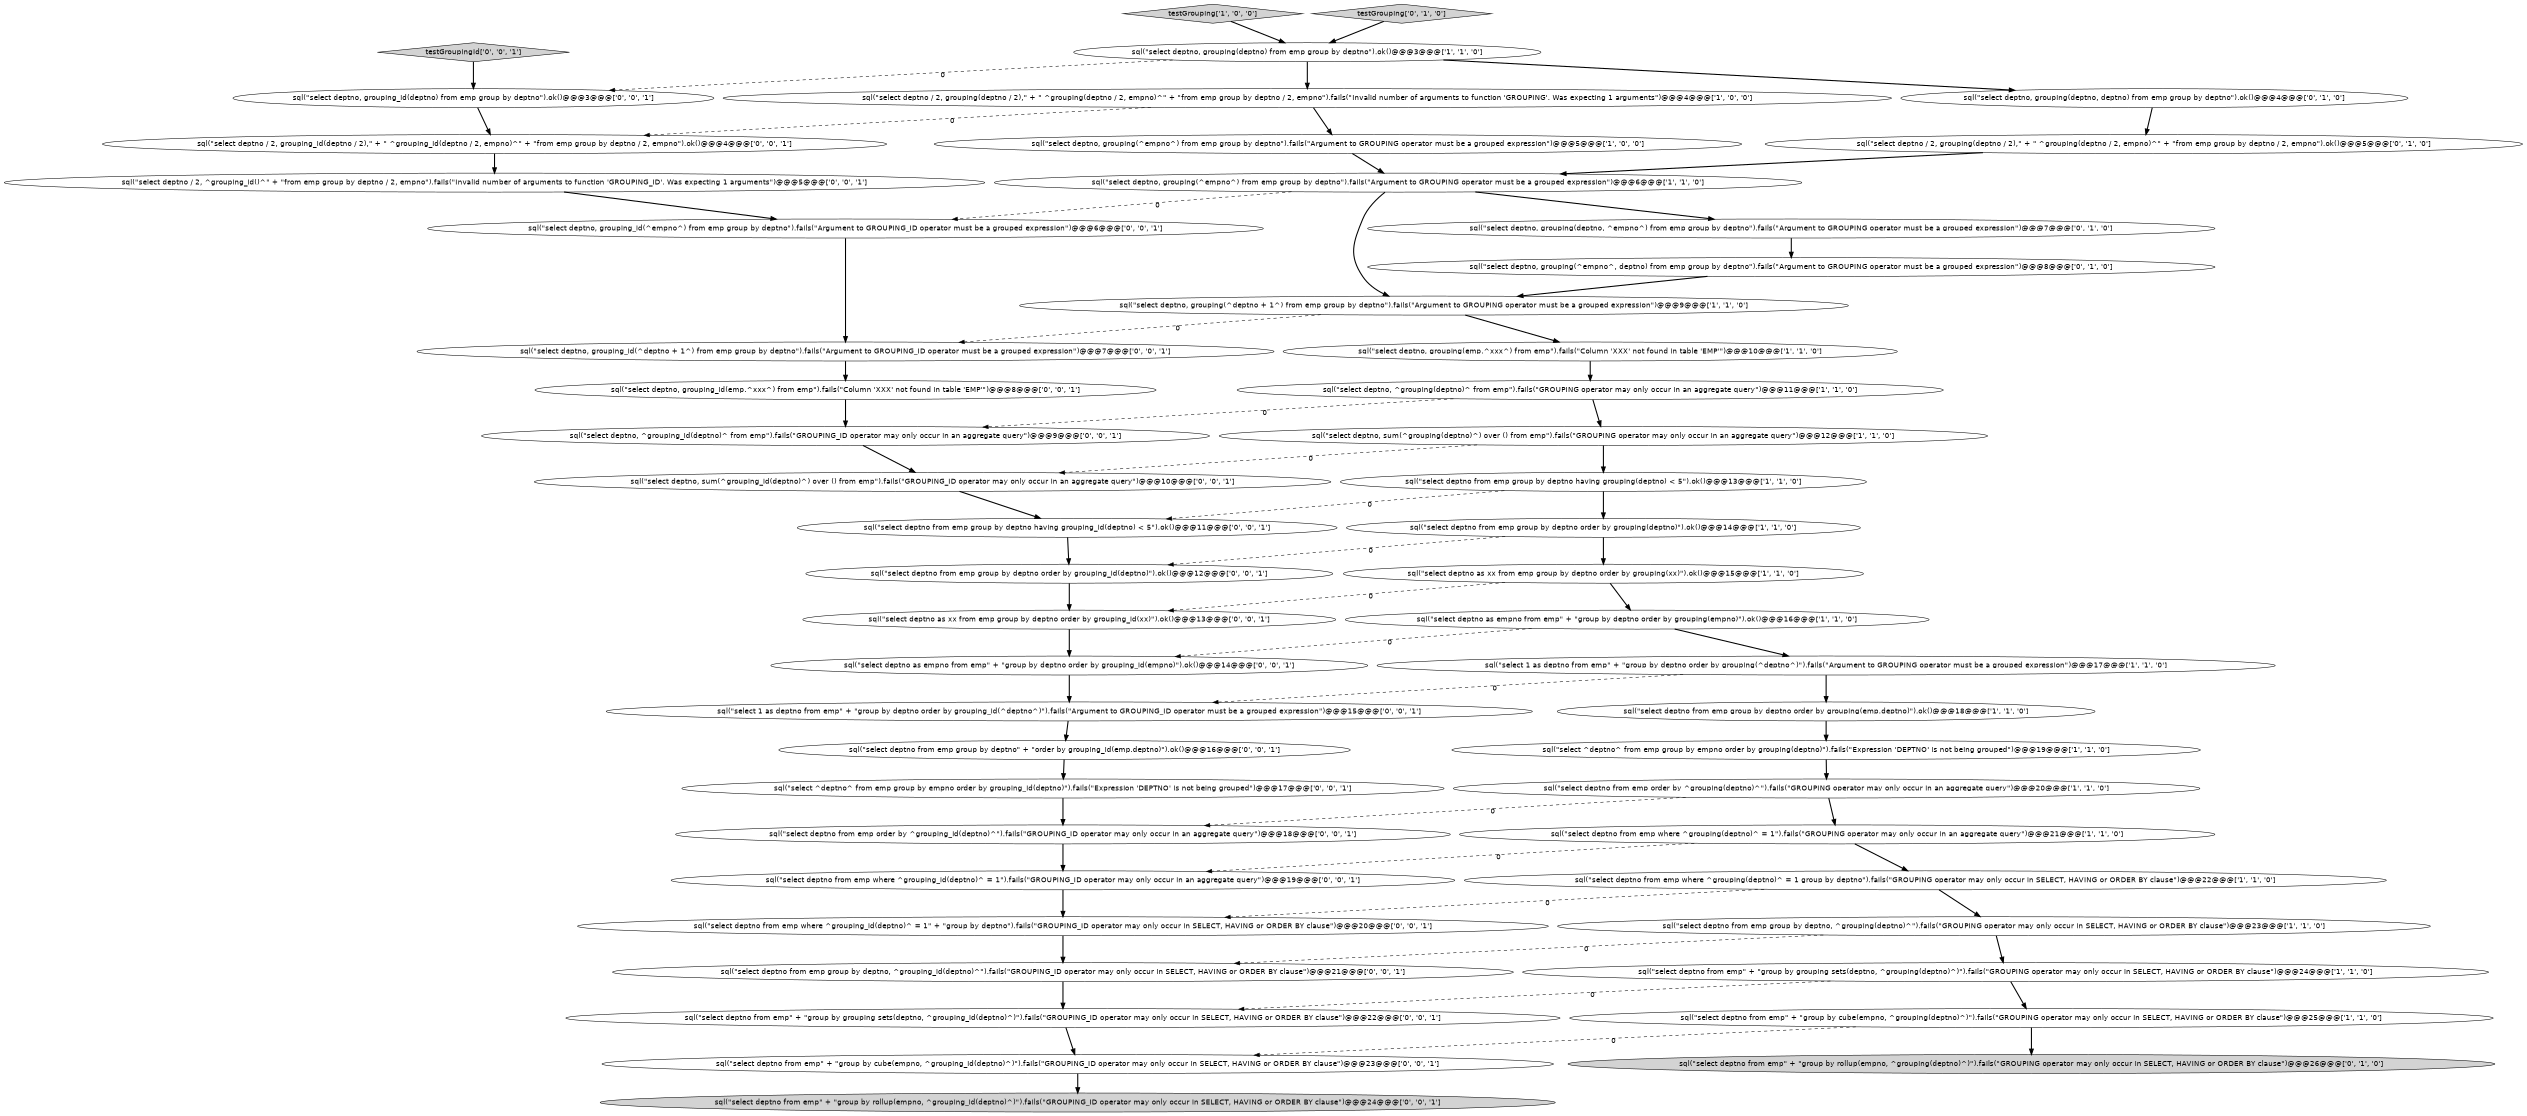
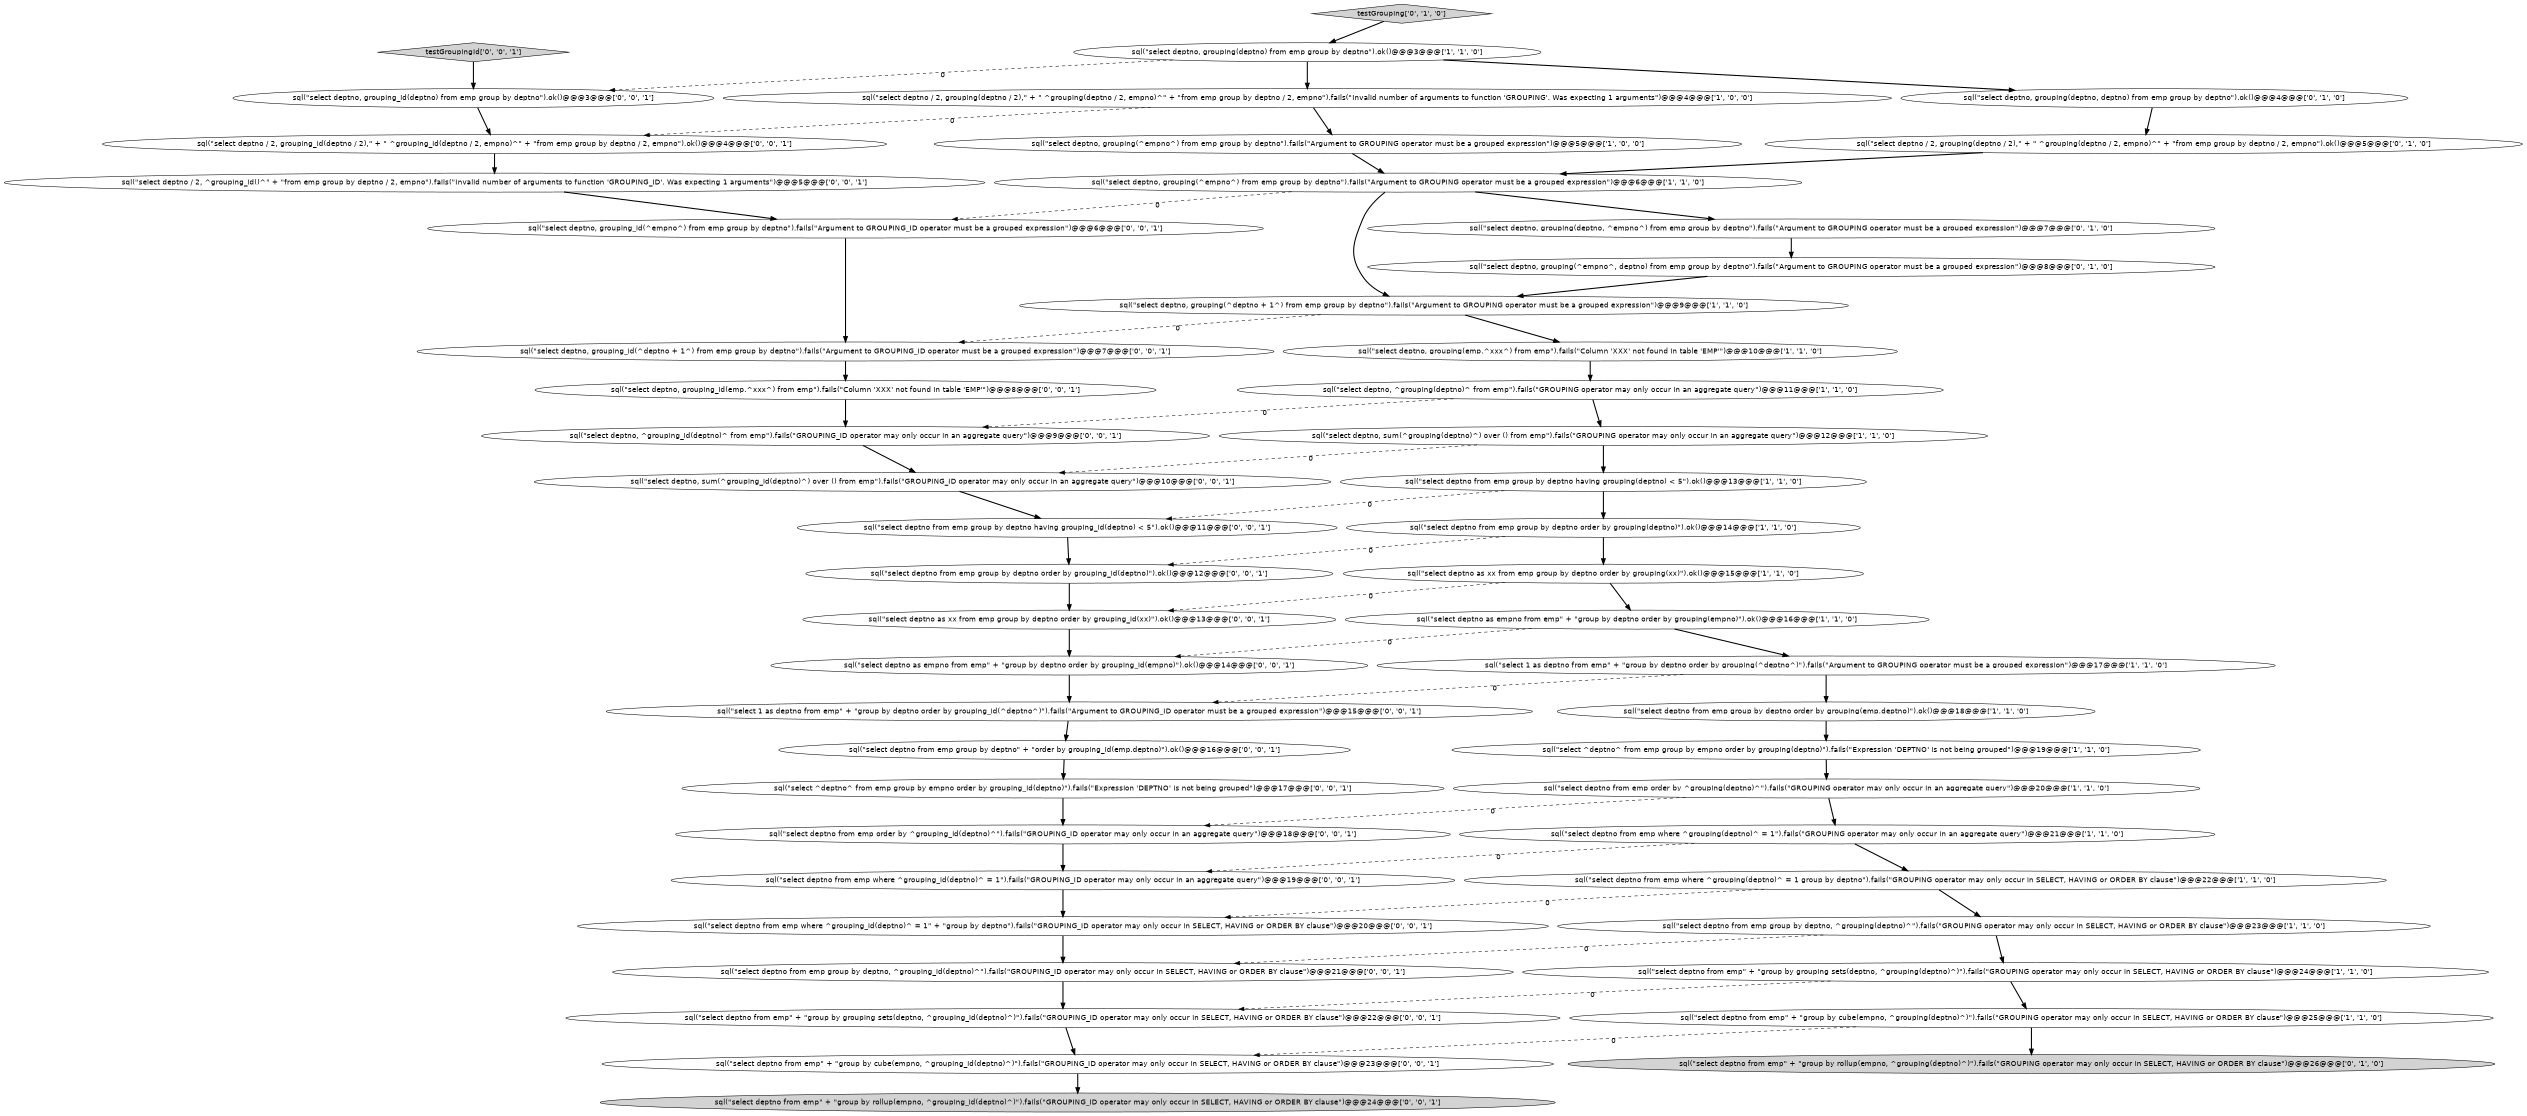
node "testGrouping['1', '0', '0']": removed
